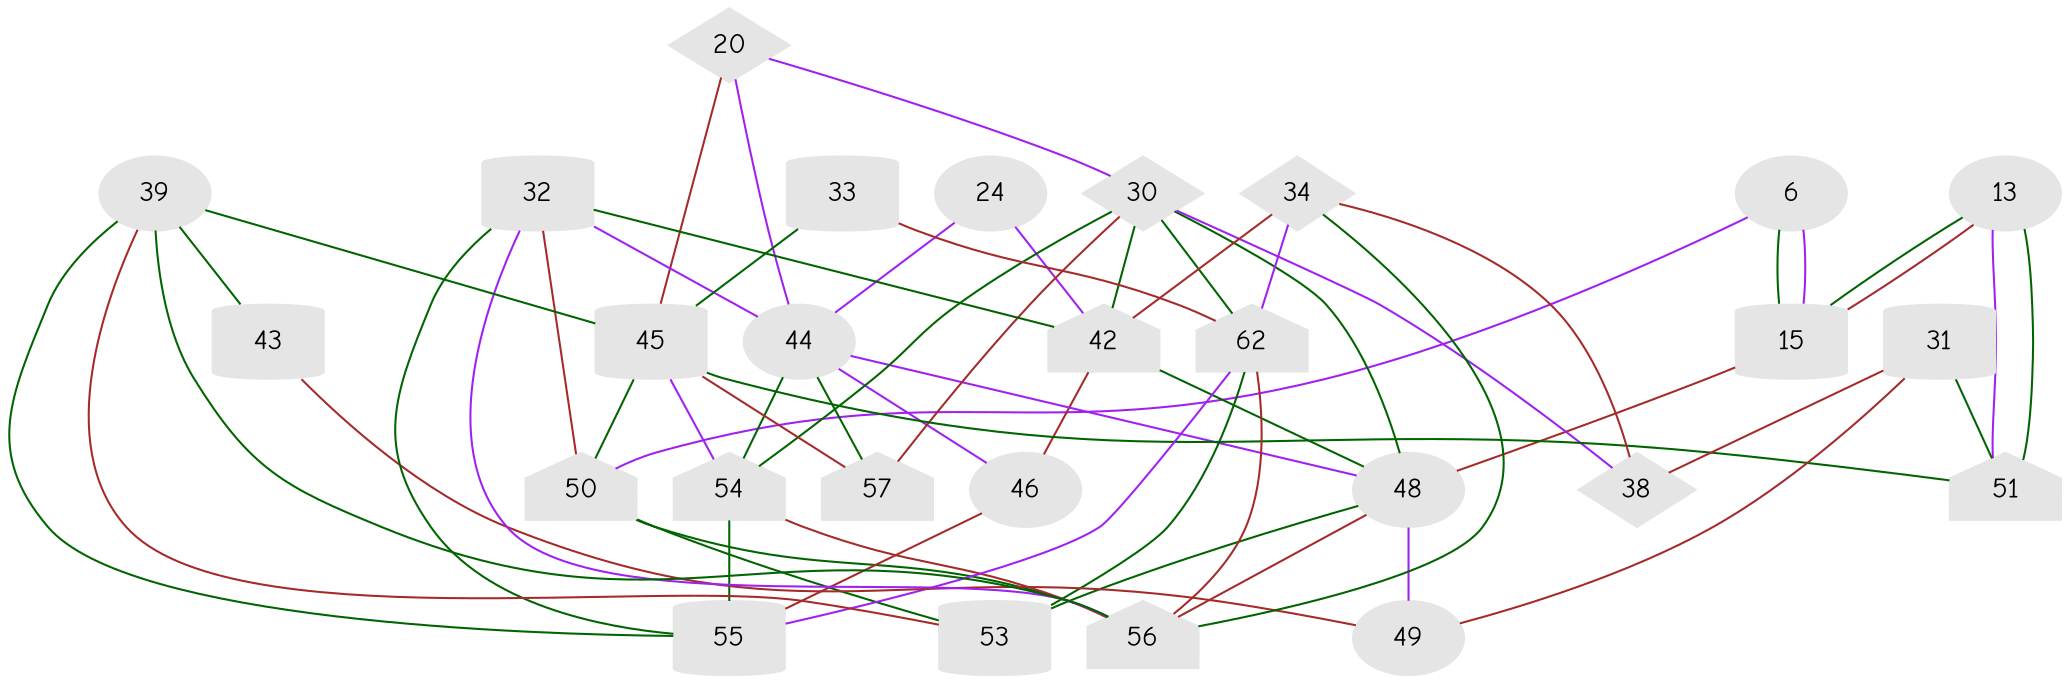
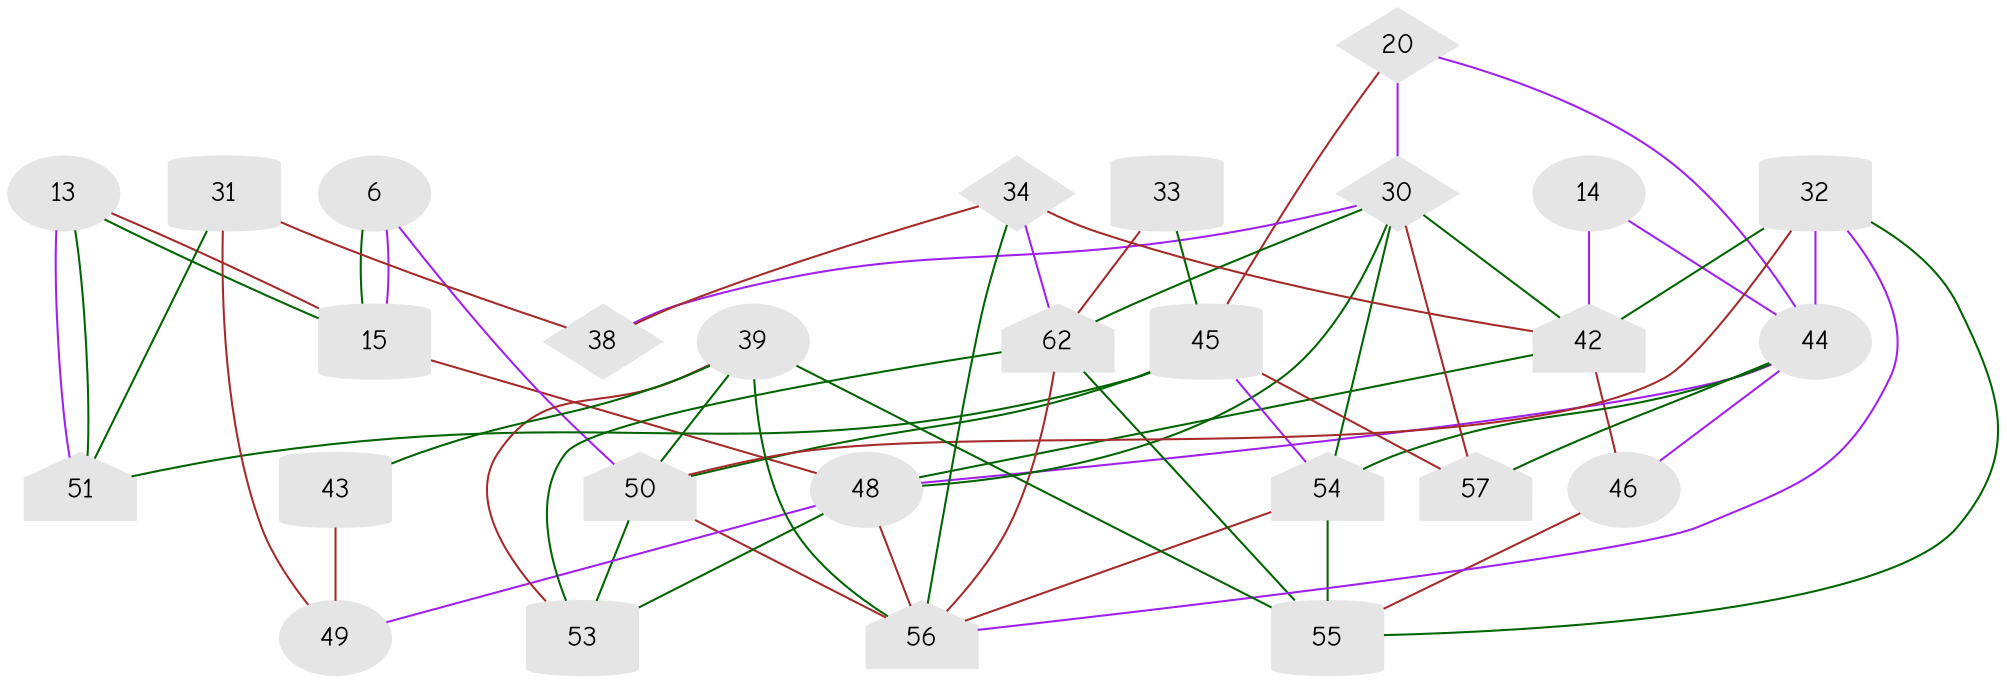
node "24": label "24" -> "14"
edge "39" -- "45": now "39" -- "50"
edge "62" -- "55": color purple -> darkgreen
edge "50" -- "56": color darkgreen -> brown
